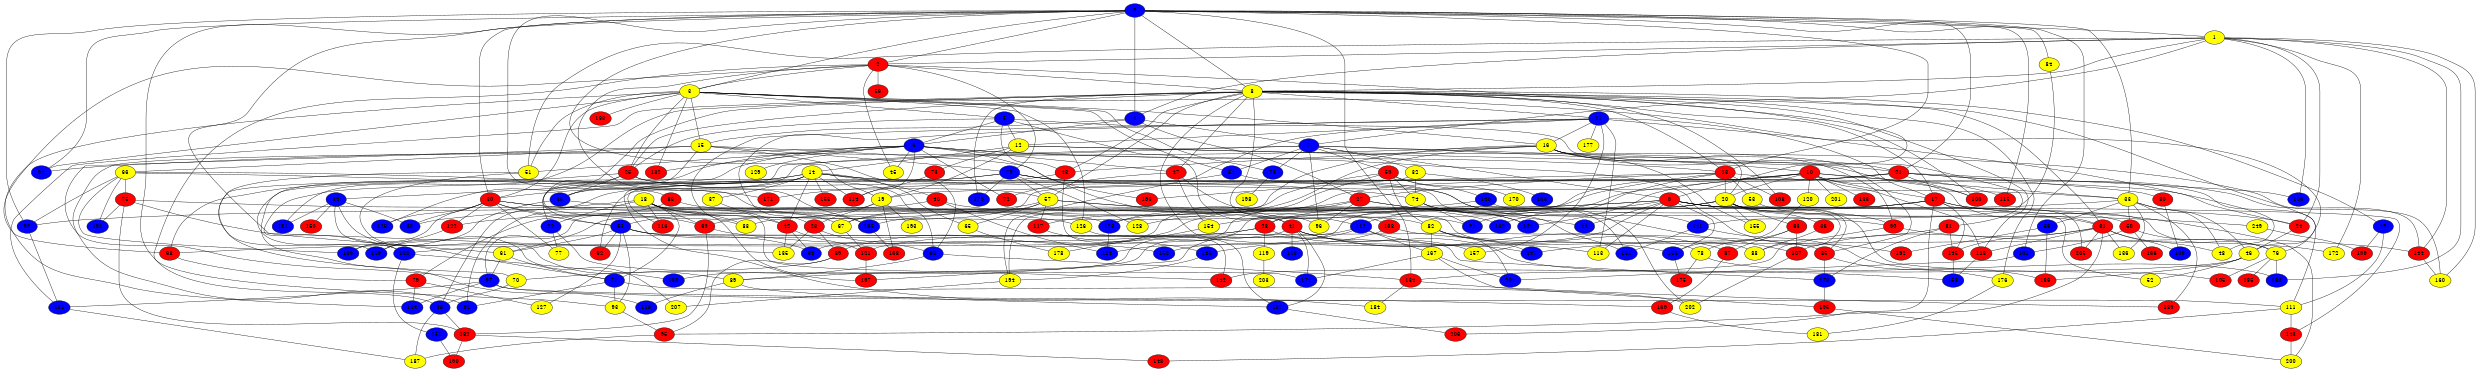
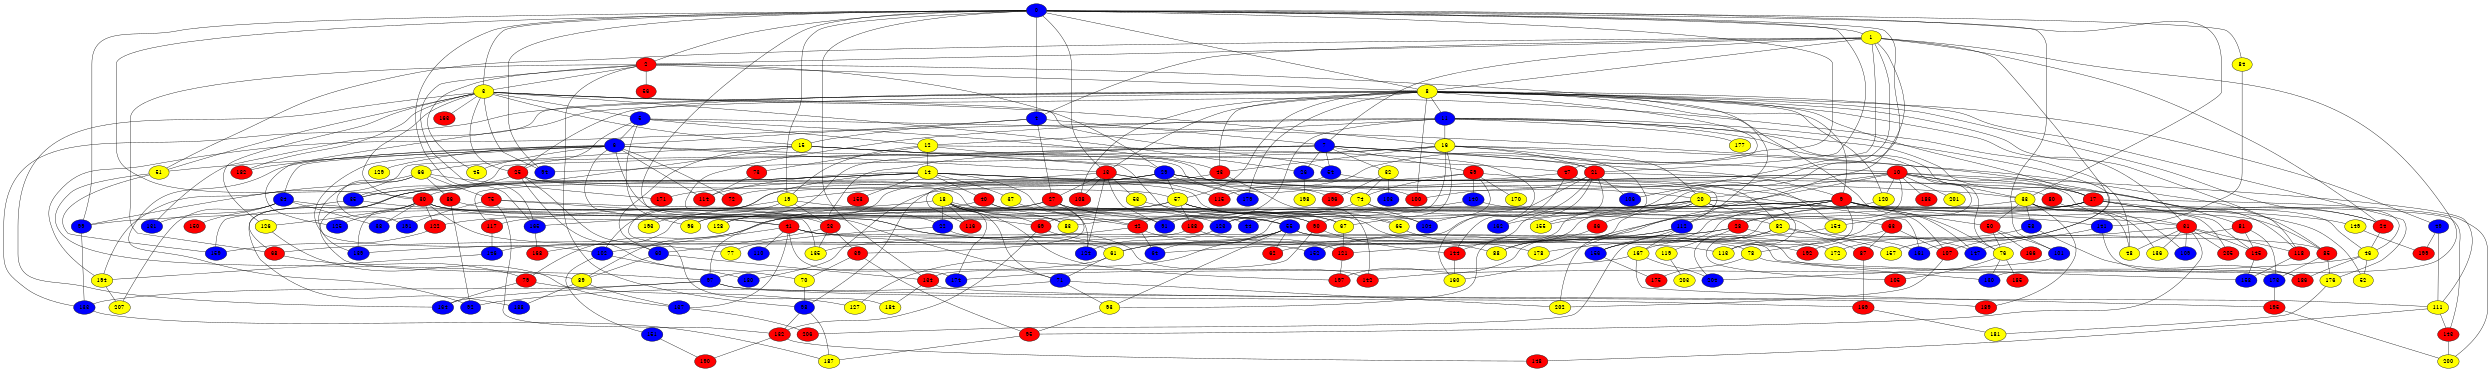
edge "8" -- "120": added
node "249": label "249" -> "149"
